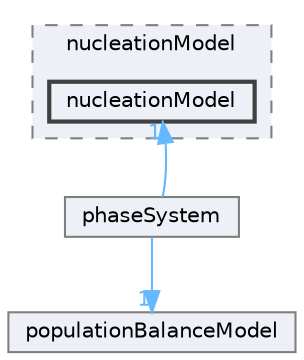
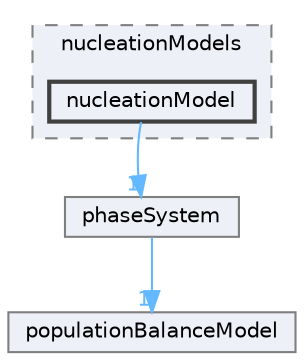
cluster "nucleationModel": label "nucleationModel" -> "nucleationModels"
edge "phaseSystem" -> "nucleationModel": reversed
